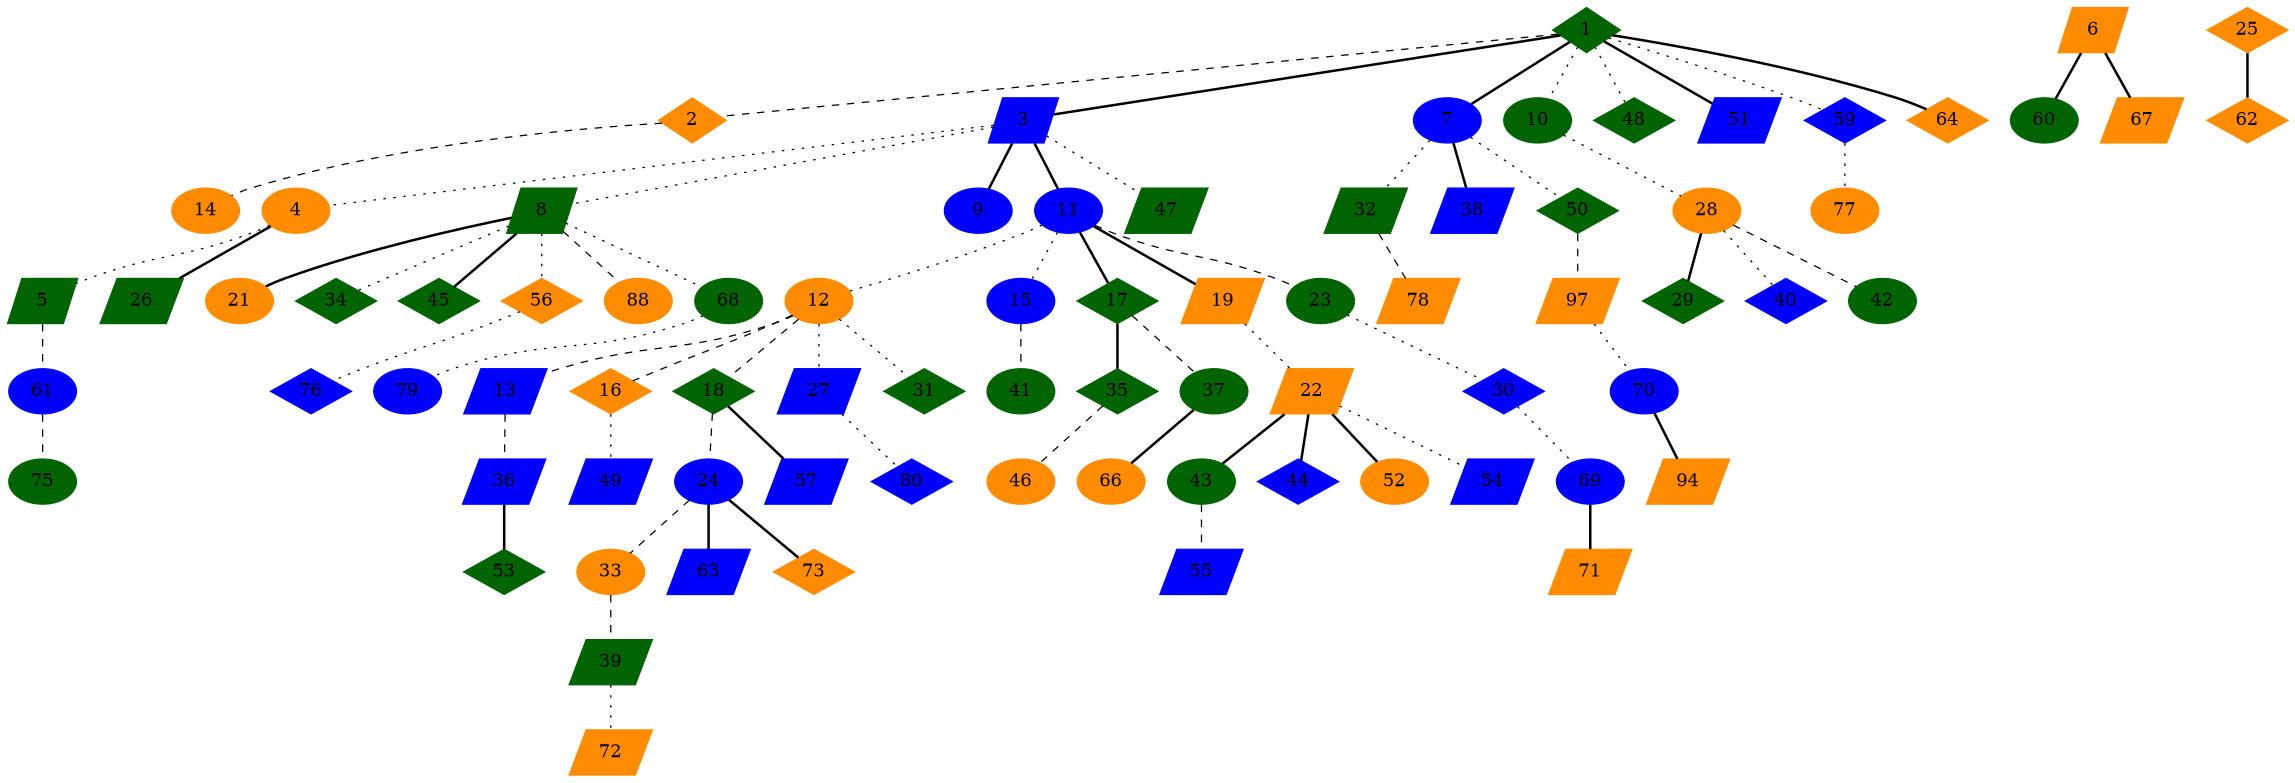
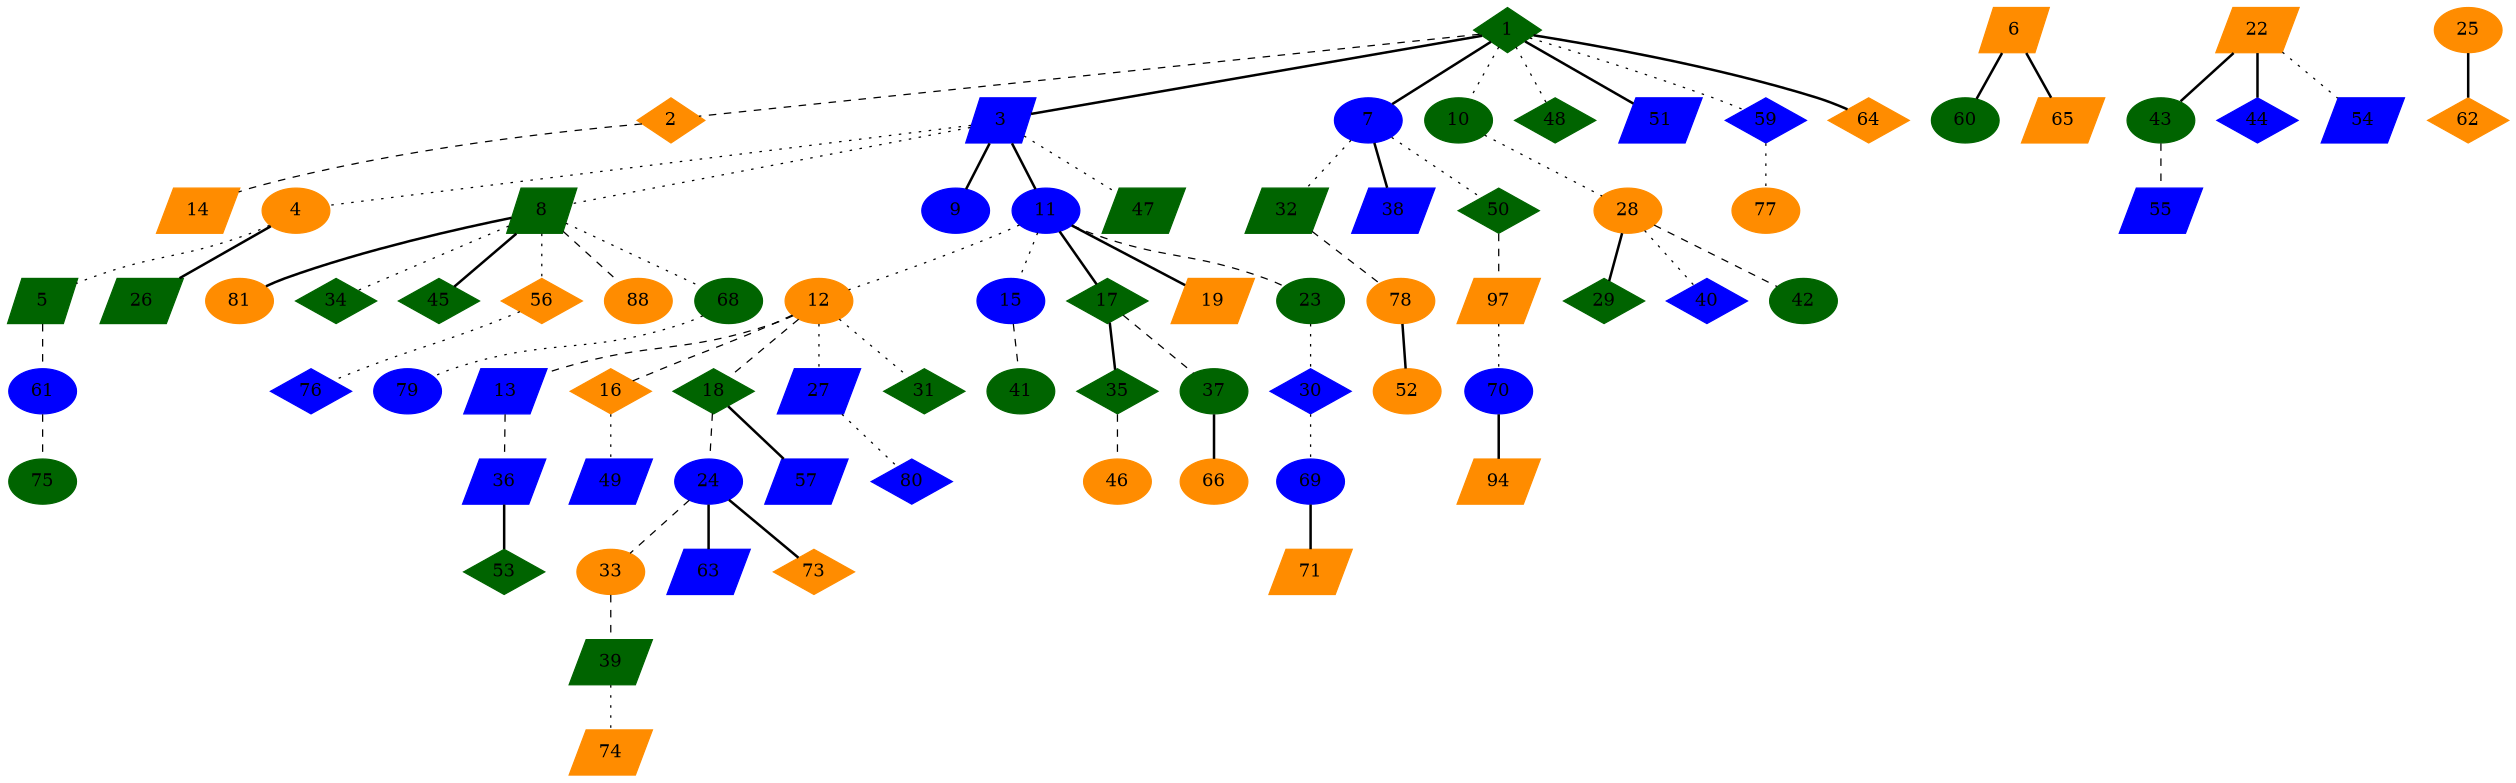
node "25": shape diamond -> ellipse
node "67": label "67" -> "65"
node "14": shape ellipse -> parallelogram
node "21": label "21" -> "81"
node "78": shape parallelogram -> ellipse
edge "19" -- "22": removed
edge "22" -- "52": now "78" -- "52"
node "72": label "72" -> "74"
